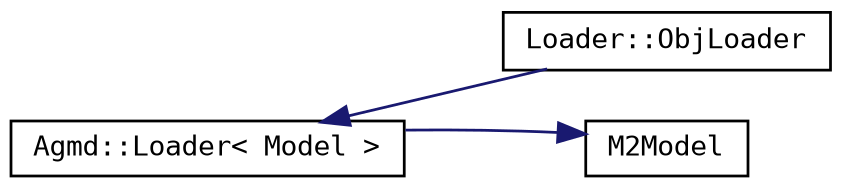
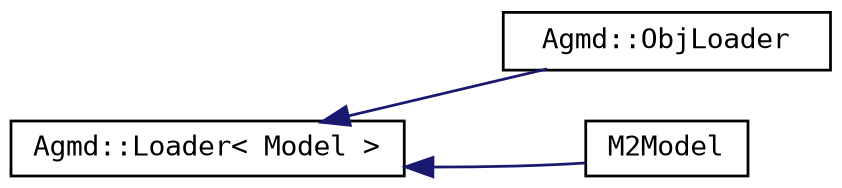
node "Loader::ObjLoader": label "Loader::ObjLoader" -> "Agmd::ObjLoader"
edge "Agmd::Loader< Model >" -> "M2Model": reversed
